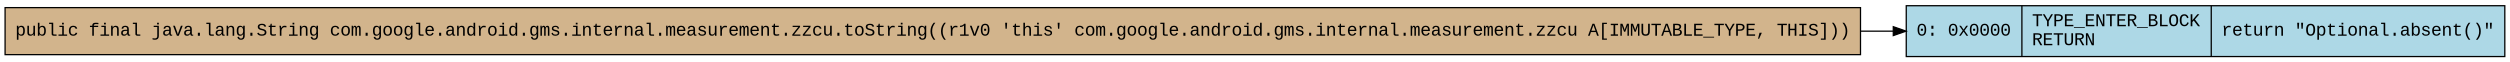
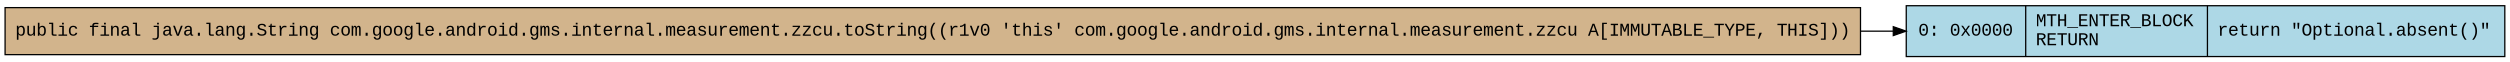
node "0: 0x0000": text "TYPE_ENTER_BLOCK" -> "MTH_ENTER_BLOCK"
